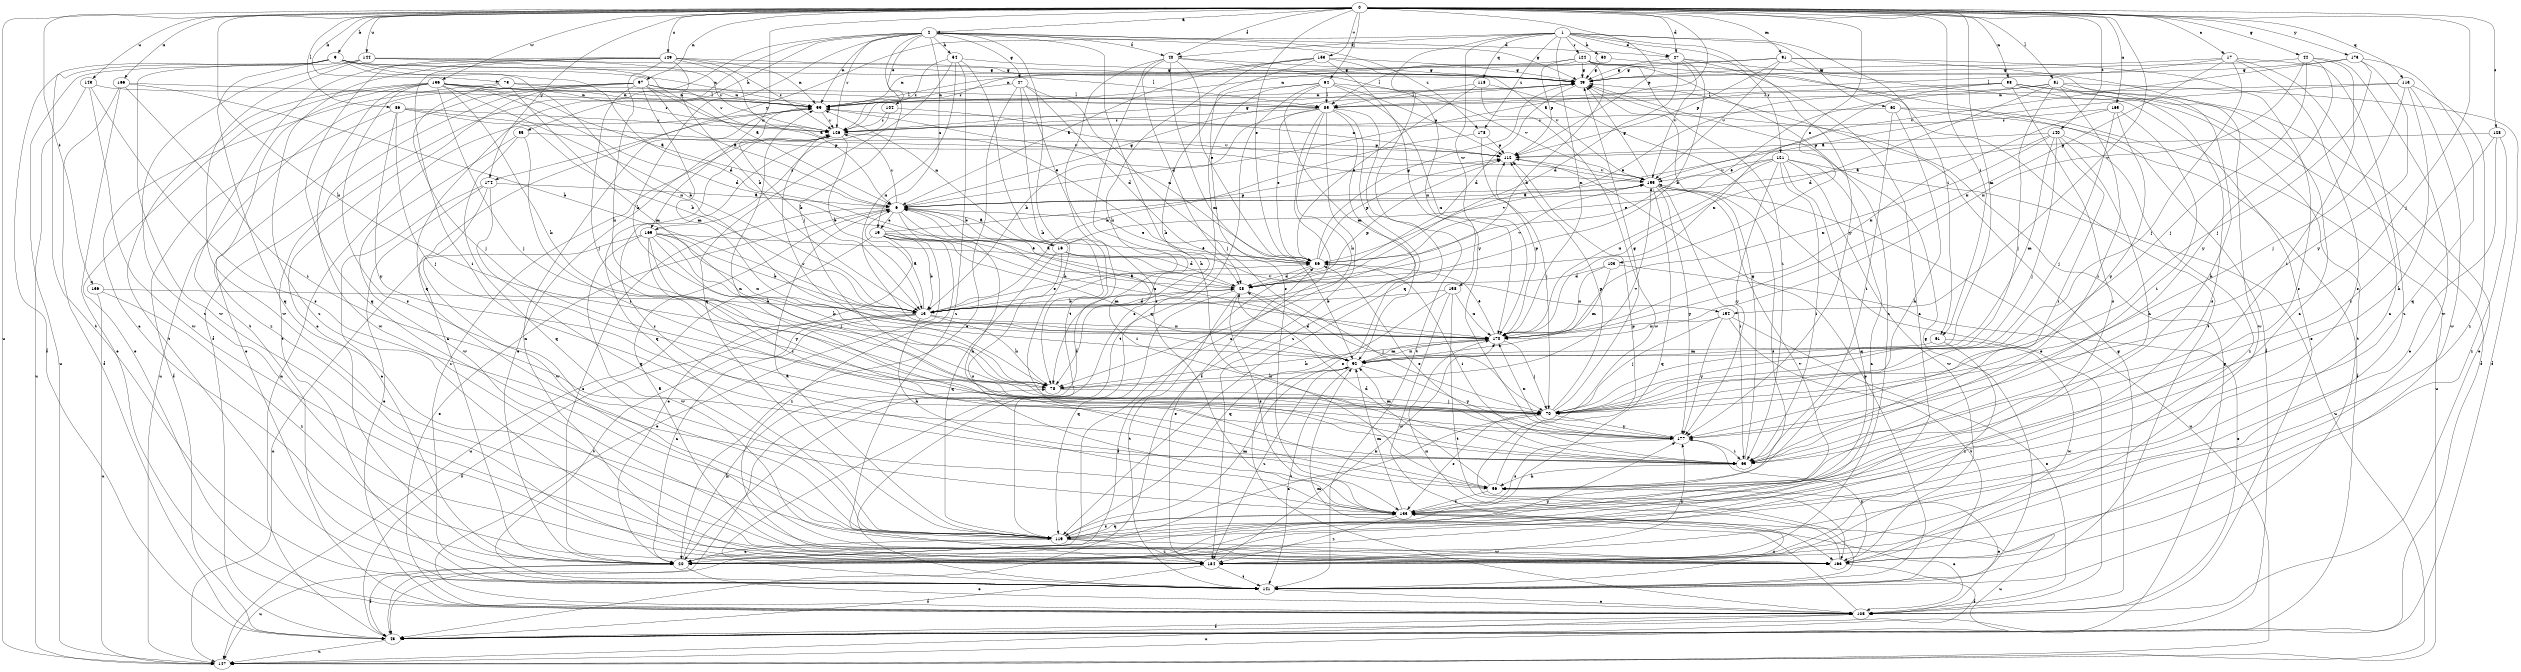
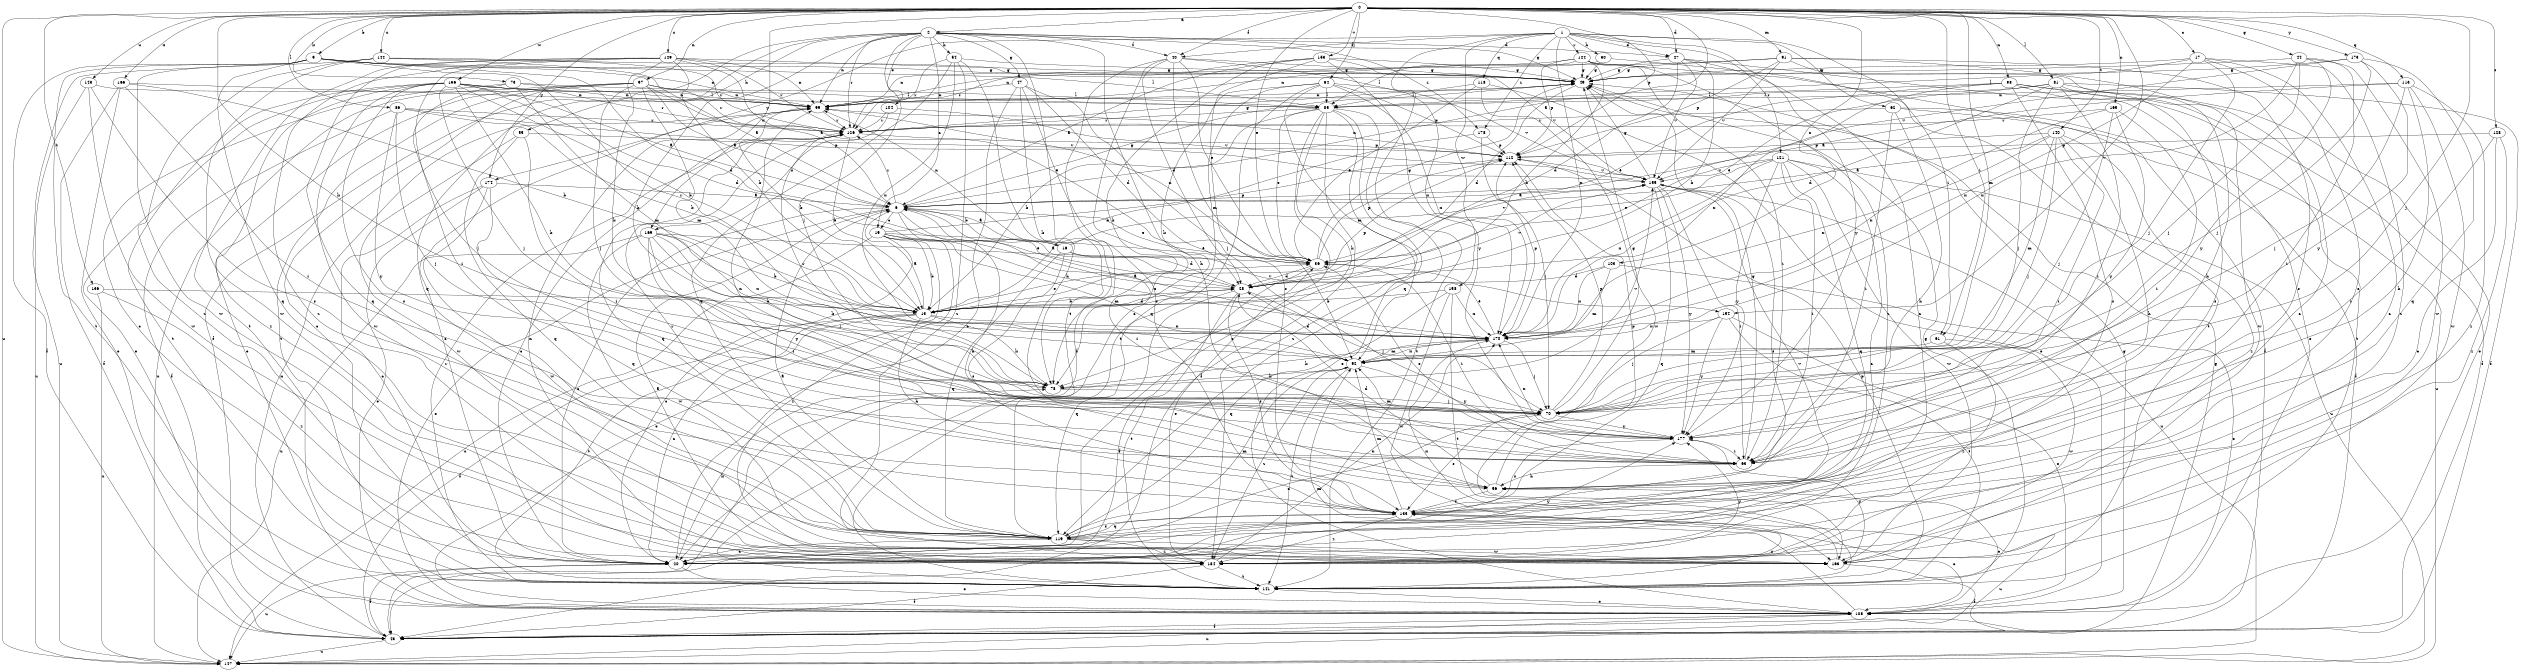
edge "9" -> "170": label "x" -> "r"
